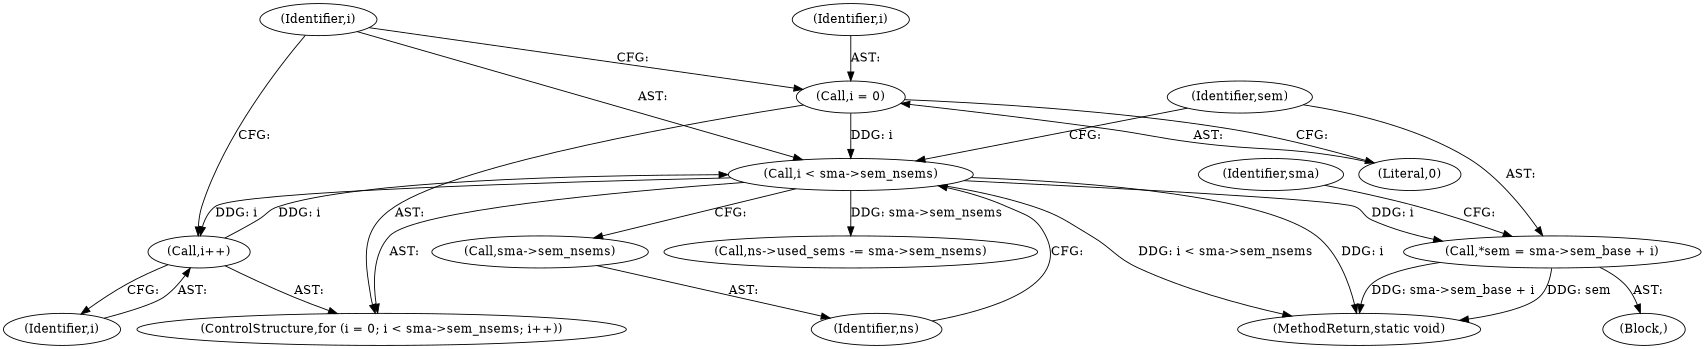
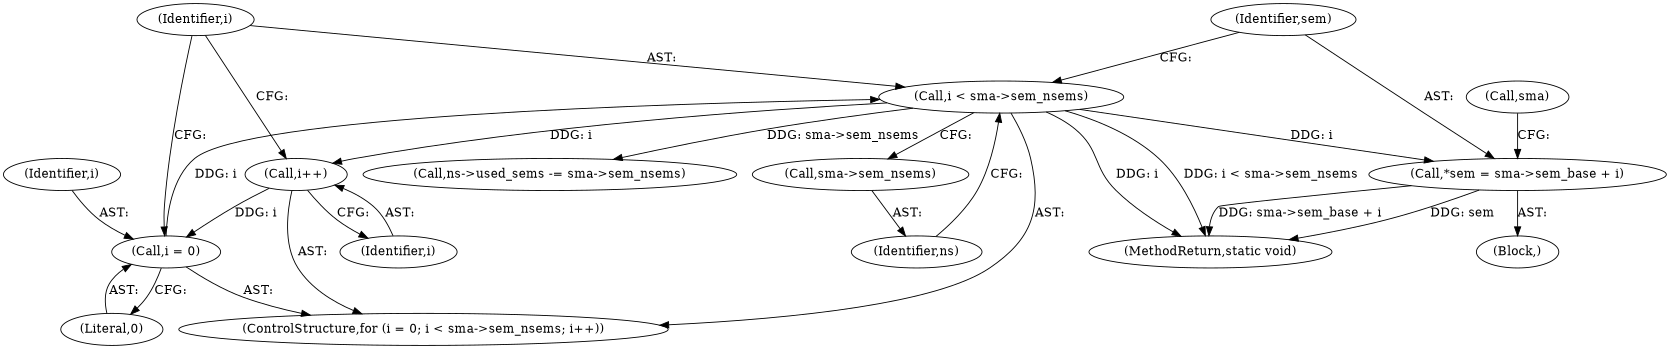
node "(Identifier,sma)": label "(Identifier,sma)" -> "(Call,sma)"
edge "(Call,i++)" -> "(Call,i < sma->sem_nsems)": now "(Call,i++)" -> "(Call,i = 0)"
